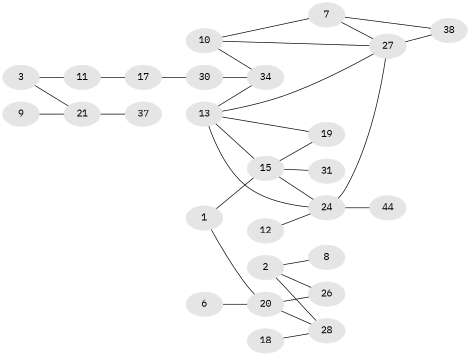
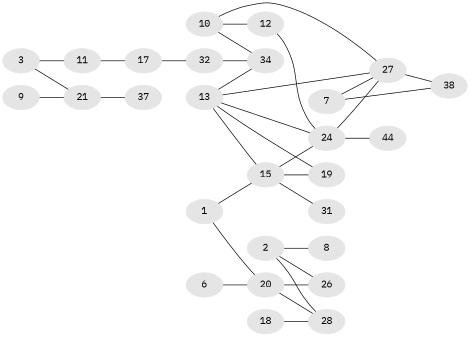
edge "7" -- "10": now "12" -- "10"
node "30": label "30" -> "32"
